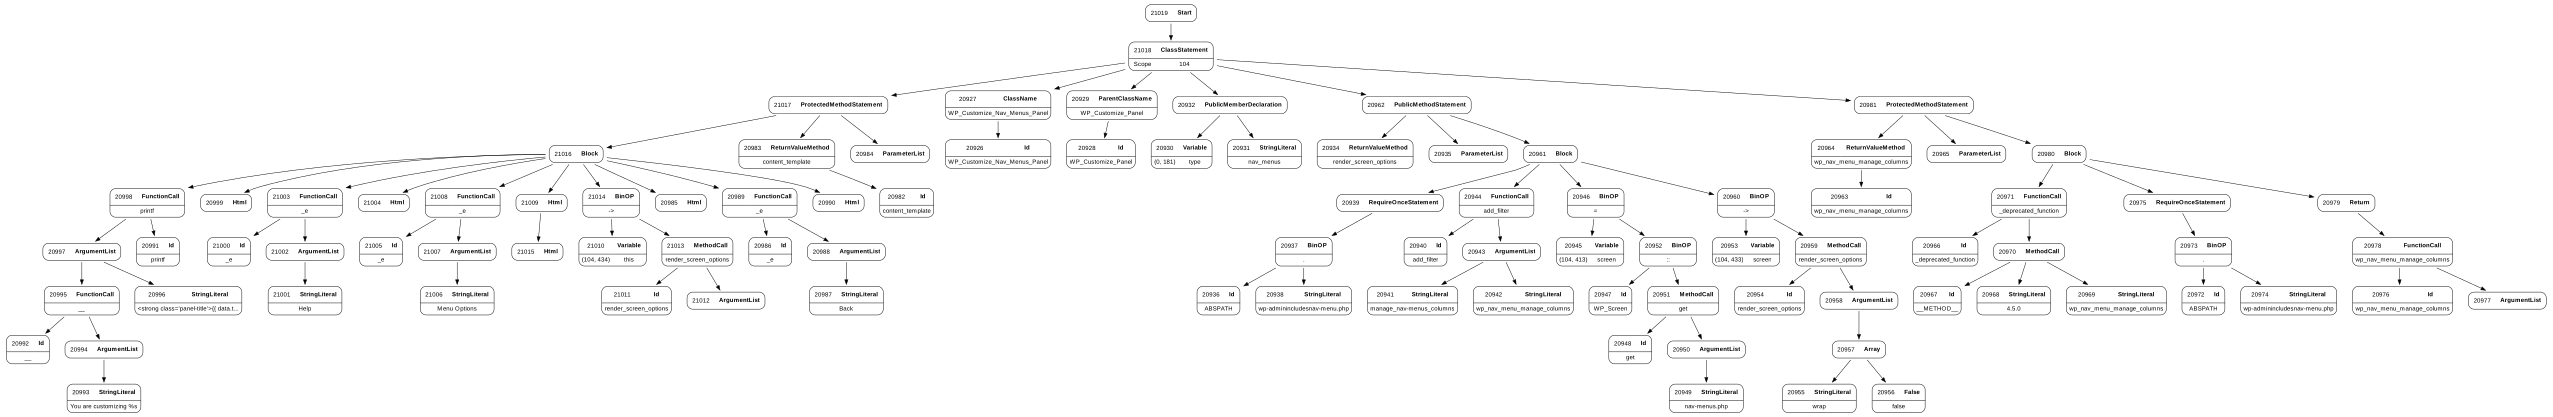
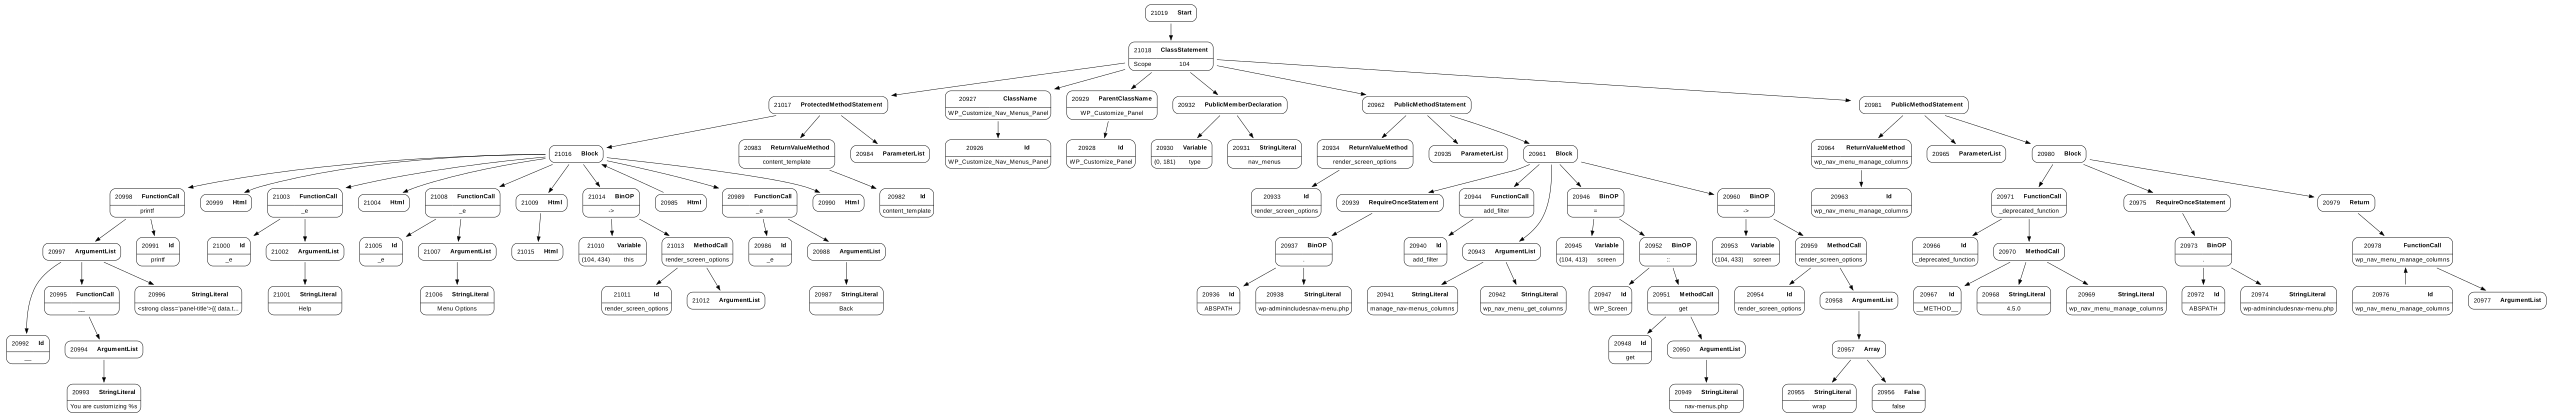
node "20981": text "ProtectedMethodStatement" -> "PublicMethodStatement"
edge "21016" -> "20985": reversed
node "20933": added
edge "20944" -> "20943": now "20961" -> "20943"
edge "20978" -> "20976": reversed
node "20942": text "wp_nav_menu_manage_columns" -> "wp_nav_menu_get_columns"
edge "20995" -> "20992": now "20997" -> "20992"
